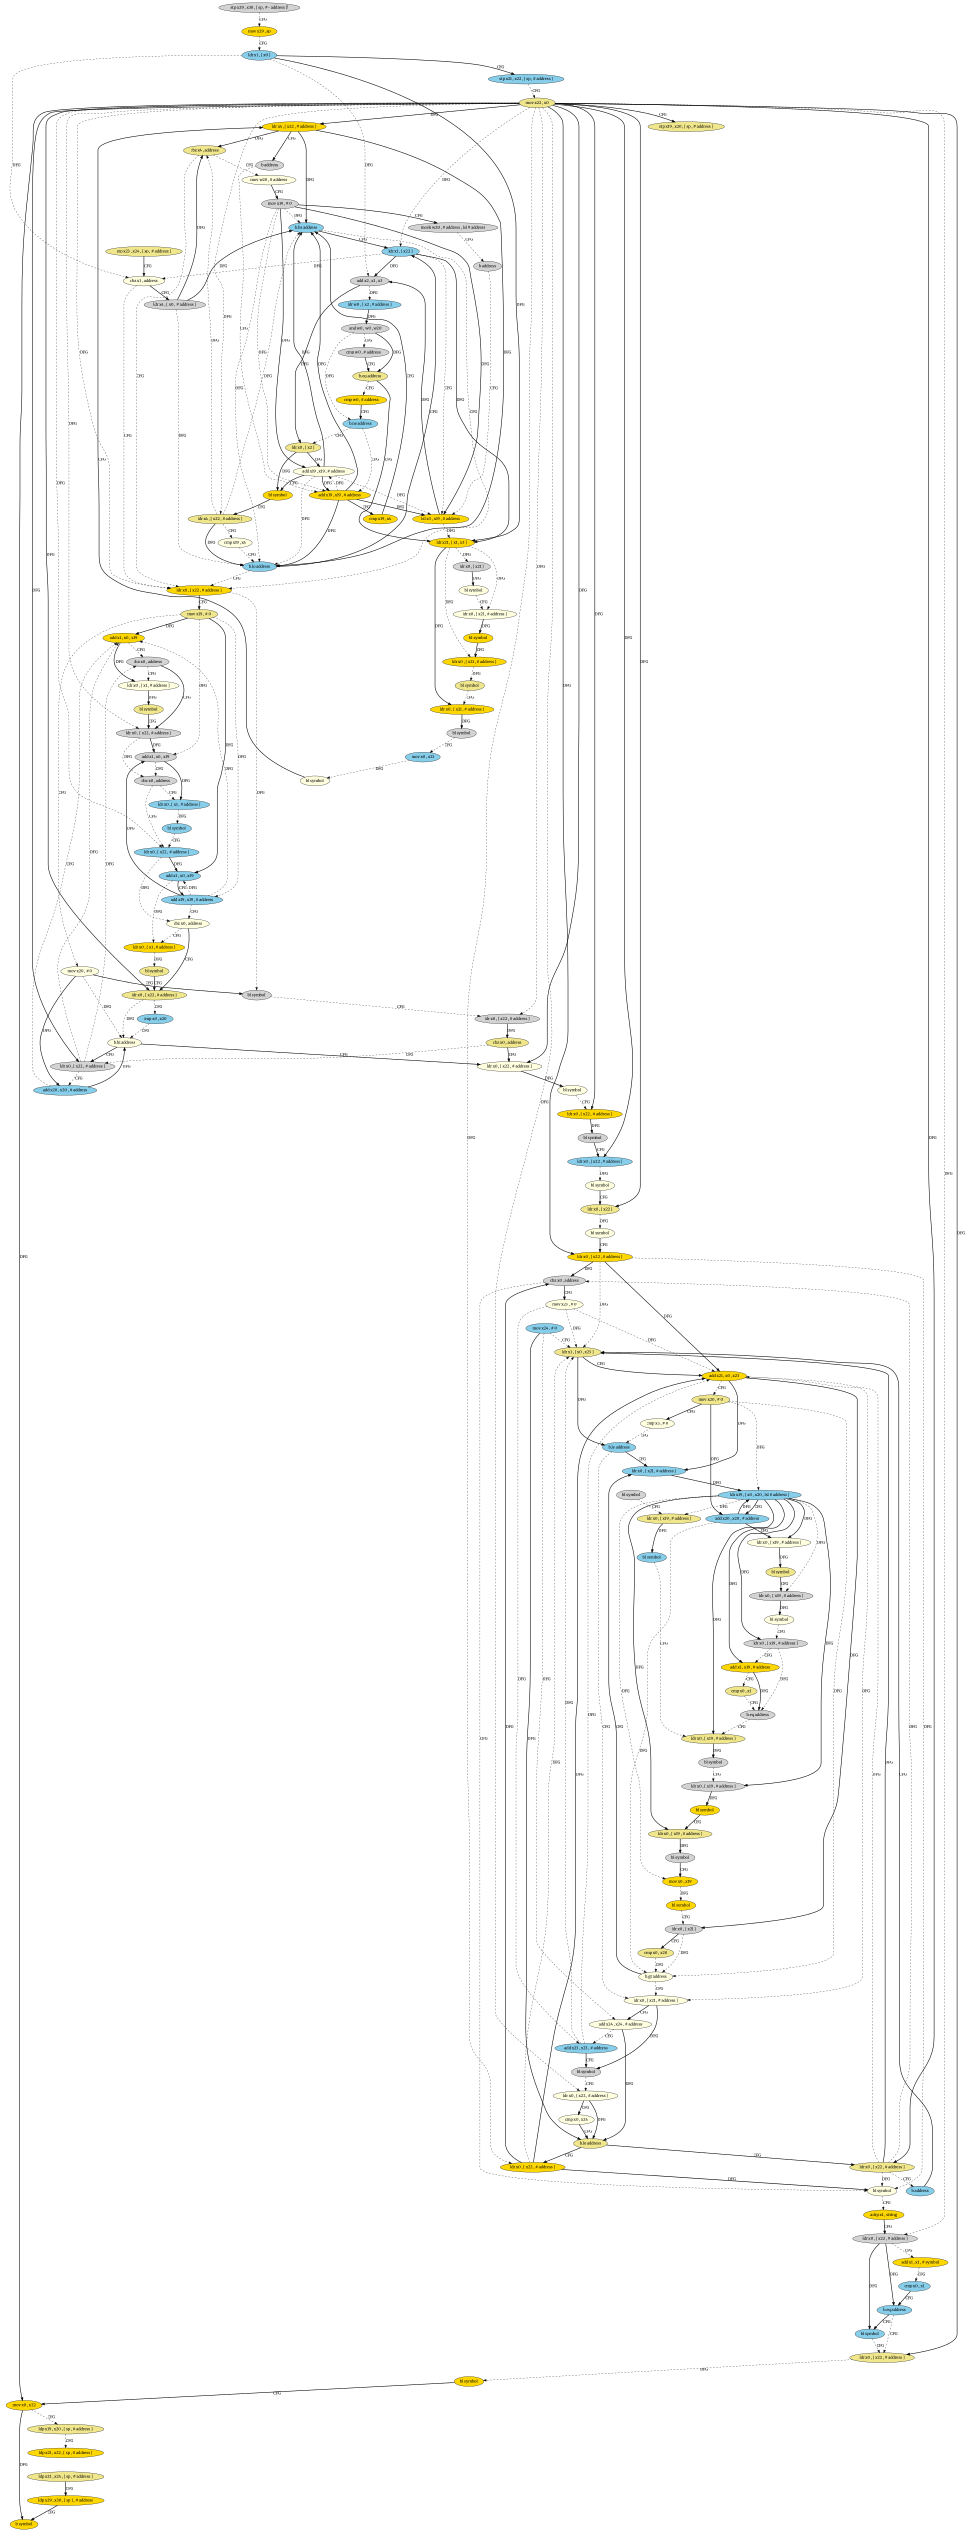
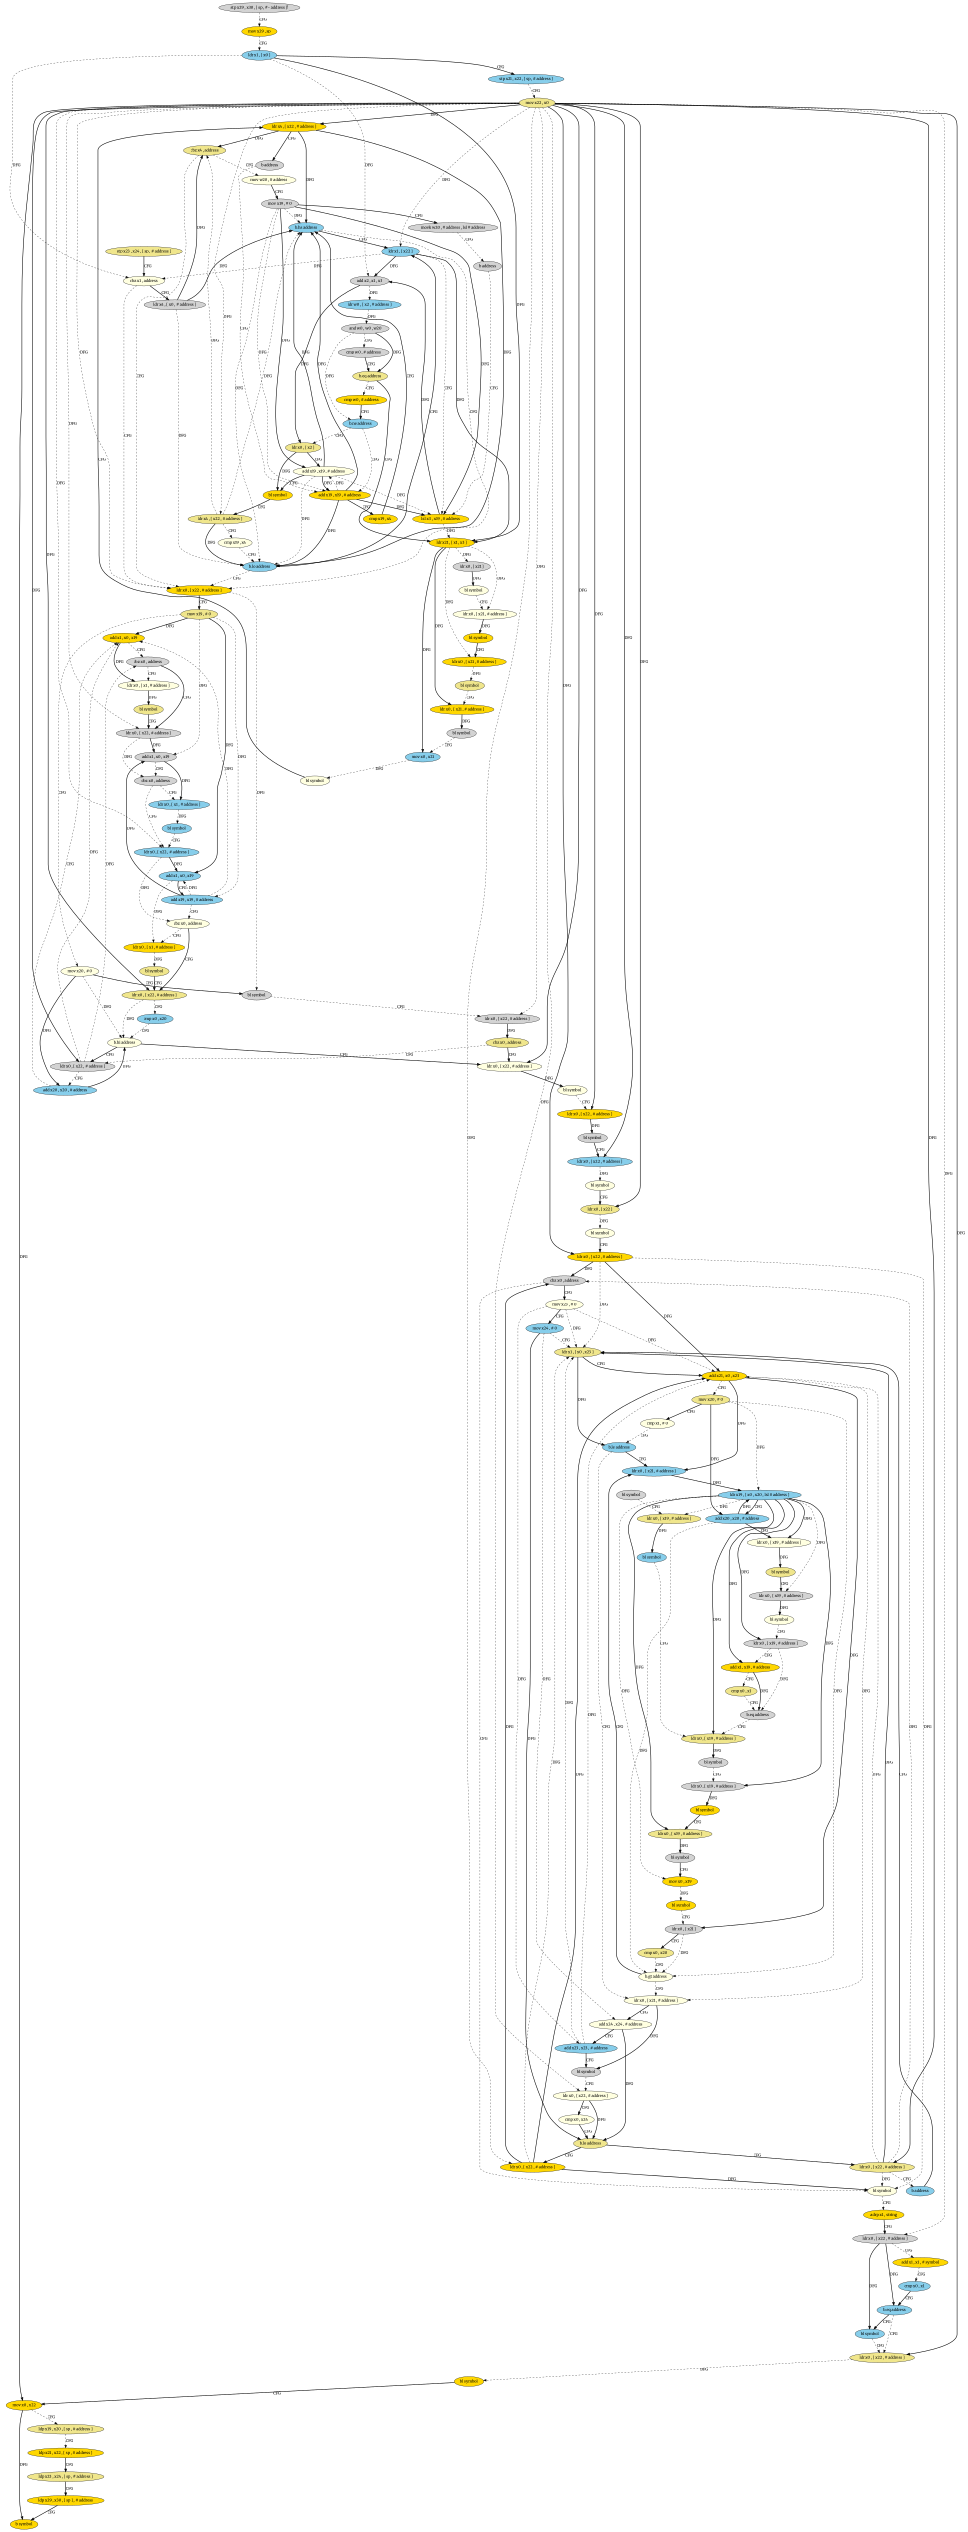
node "stp x19 , x20 , [ sp , # address ]": removed
edge "ldr w0 , [ x2 , # address ]" -> "and w0 , w0 , w20": style bold -> dashed
edge "ldr x21 , [ x1 , x3 ]" -> "mov x0 , x21": added, label "DFG"
edge "mov x23 , # 0" -> "mov x24 , # 0": added, label "CFG"
node "cmp x3 , # 0": label "cmp x3 , # 0" -> "cmp x1 , # 0"
edge "add x24 , x24 , # address" -> "add x23 , x23 , # address": style dashed -> bold
edge "ldp x21 , x22 , [ sp , # address ]" -> "ldp x23 , x24 , [ sp , # address ]": added, label "CFG"
